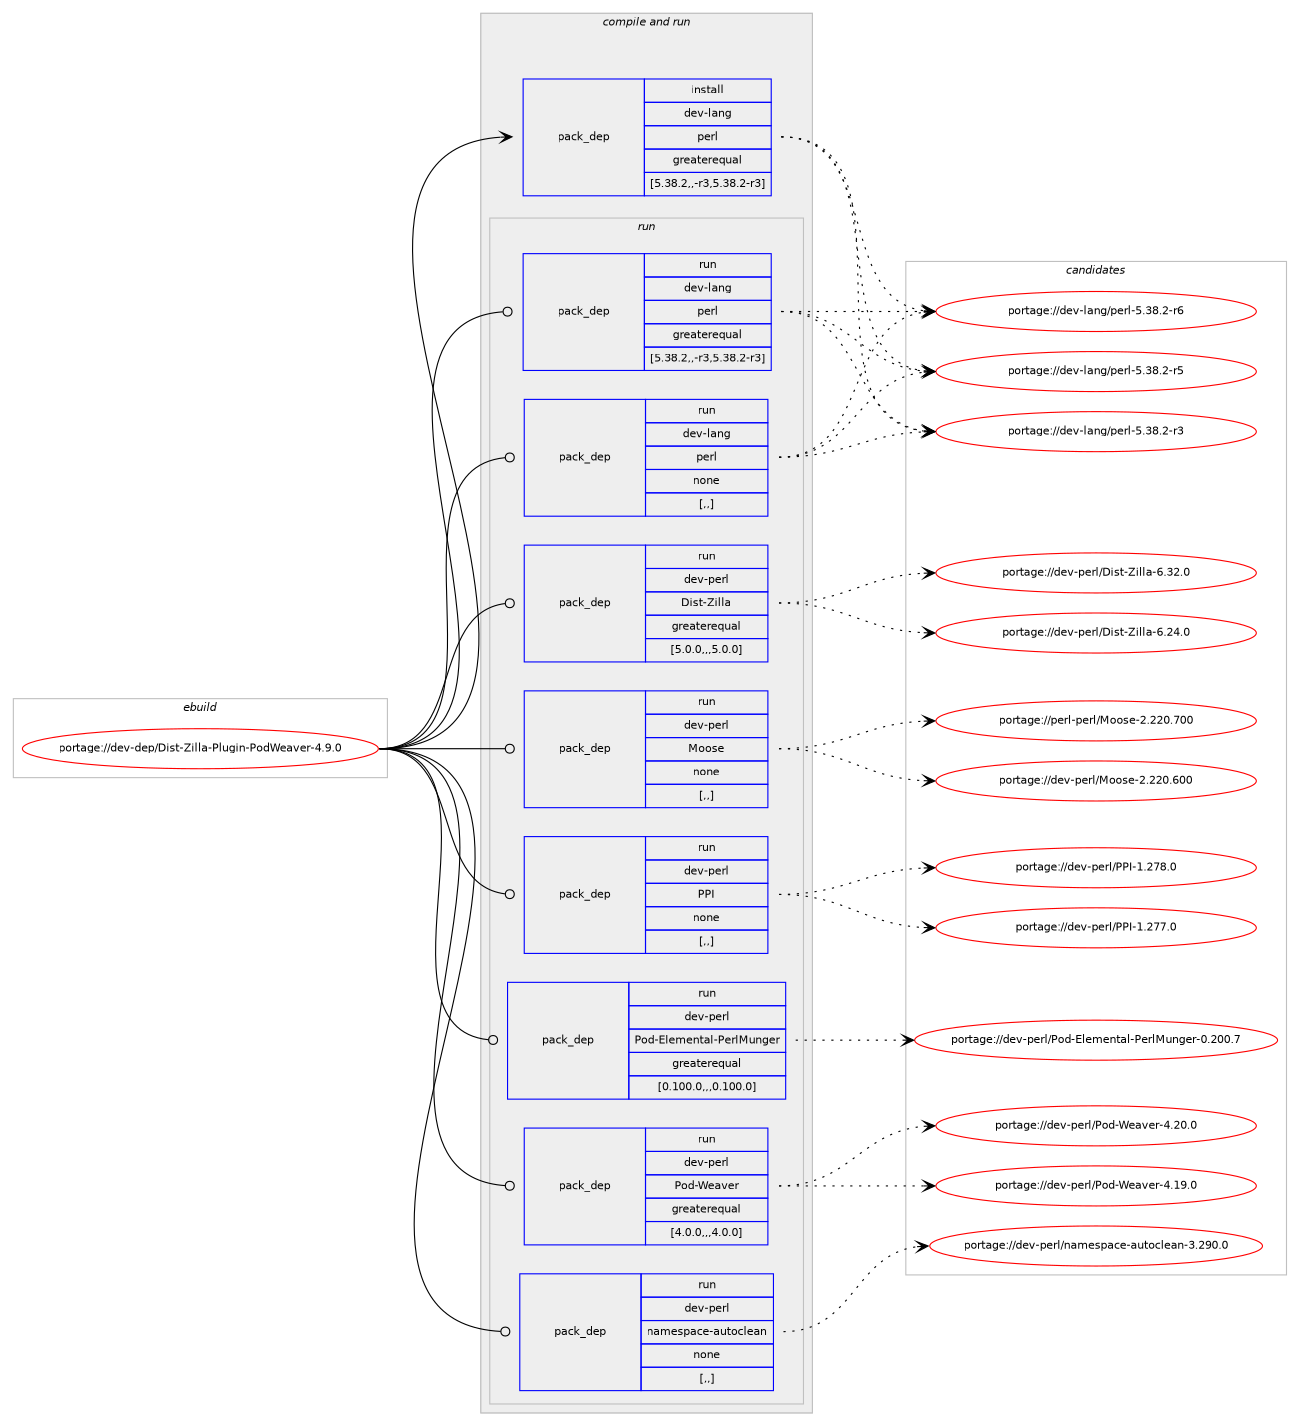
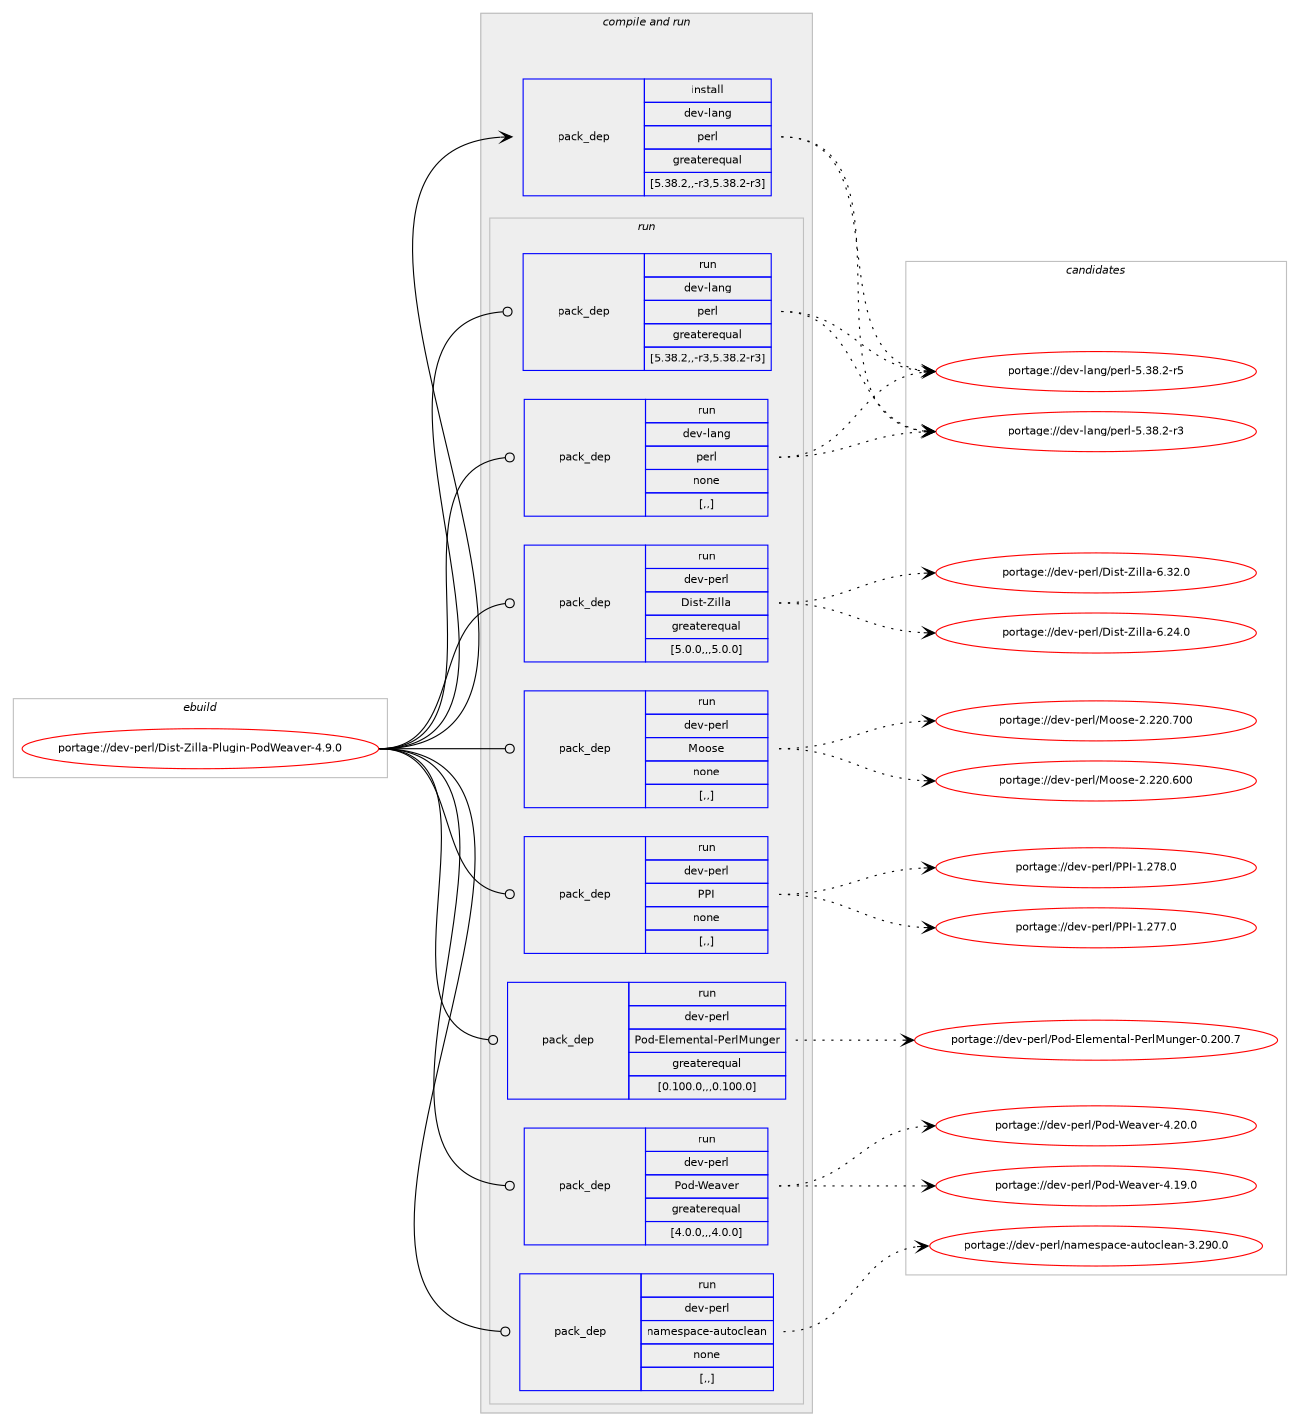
node "portage://dev-lang/perl-5.38.2-r6": removed
node "portage://perl-perl/Moose-2.220.700": label "portage://perl-perl/Moose-2.220.700" -> "portage://dev-perl/Moose-2.220.700"
node "portage://dev-dep/Dist-Zilla-Plugin-PodWeaver-4.9.0": label "portage://dev-dep/Dist-Zilla-Plugin-PodWeaver-4.9.0" -> "portage://dev-perl/Dist-Zilla-Plugin-PodWeaver-4.9.0"
